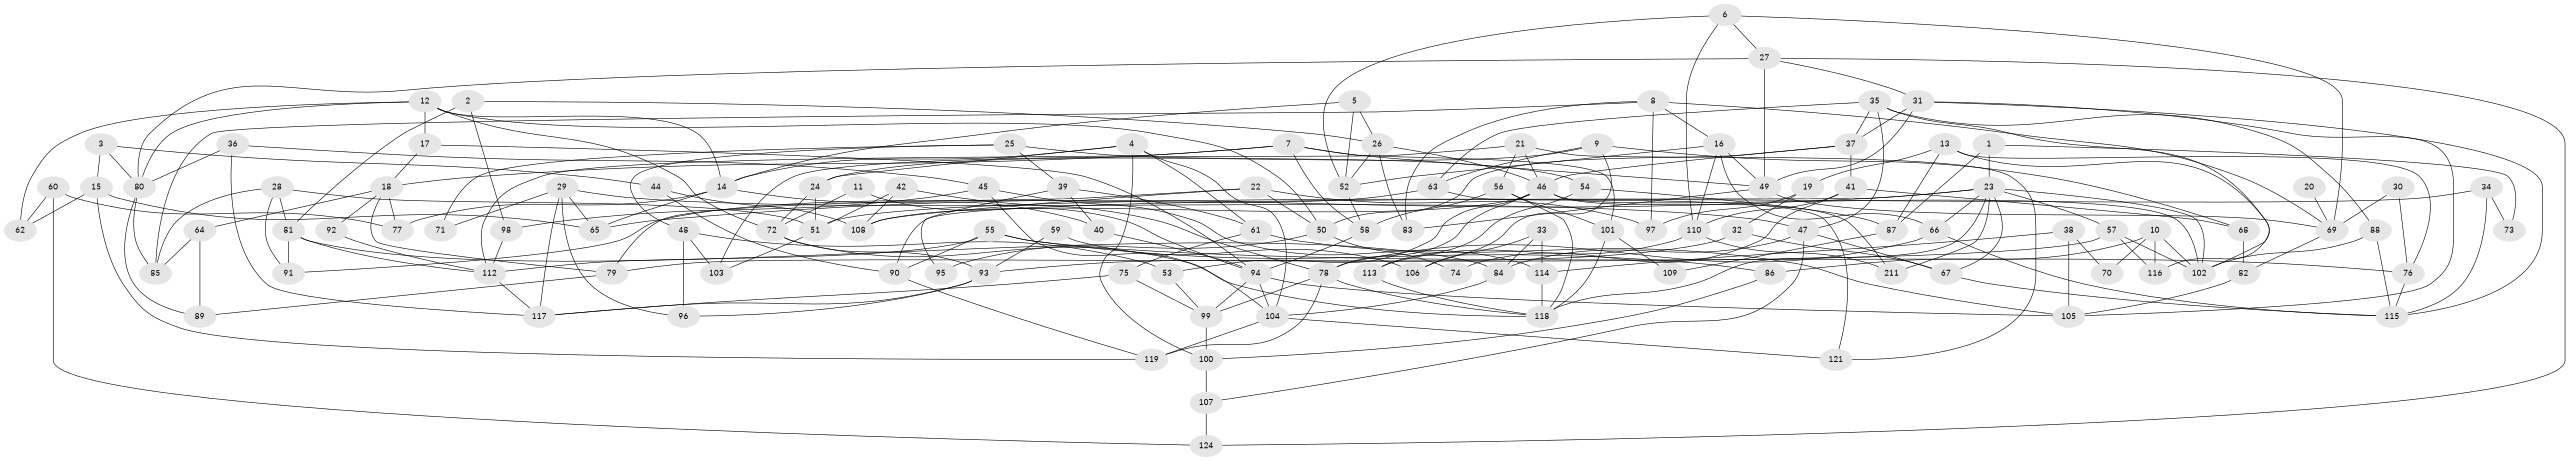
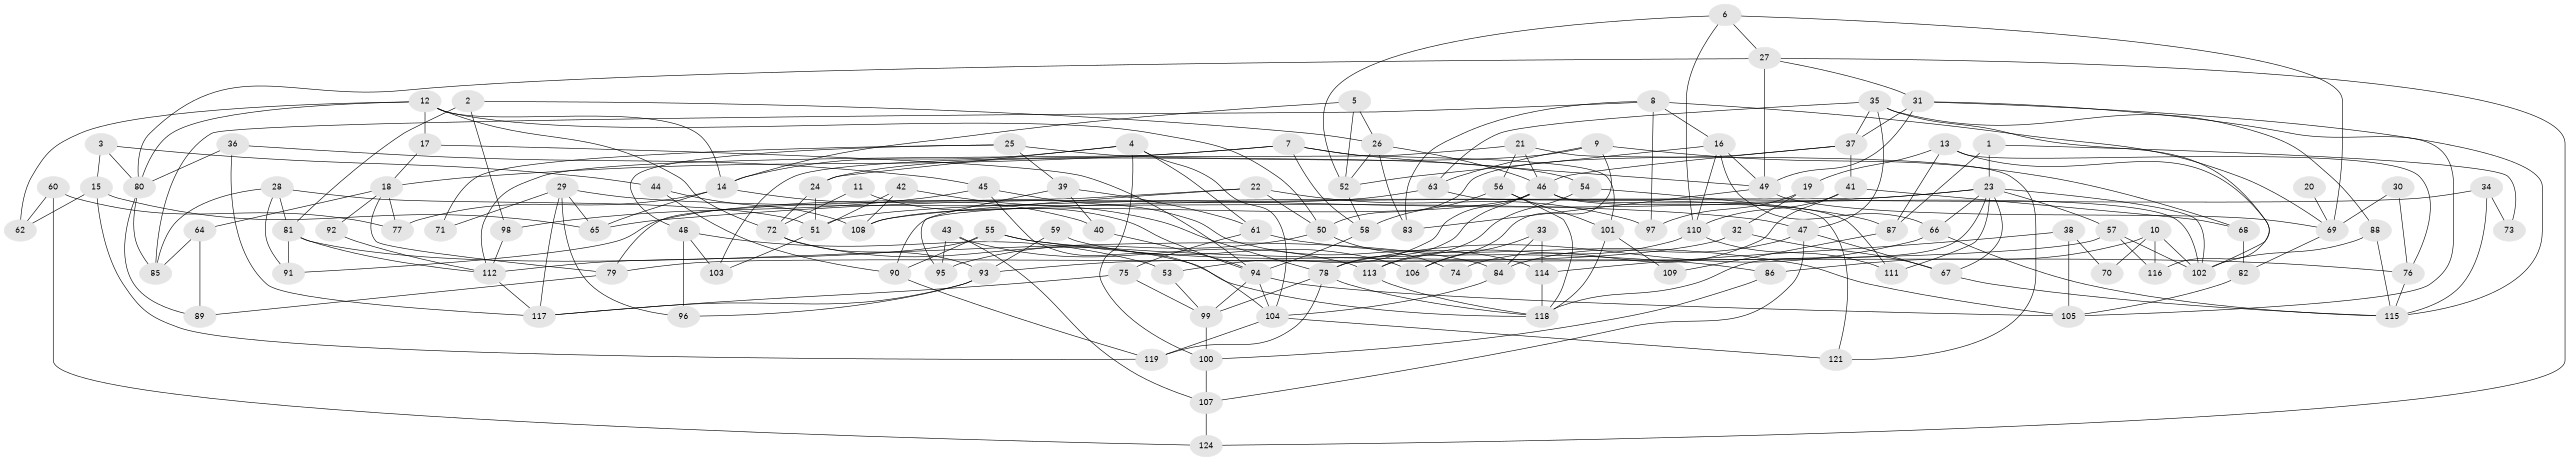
node "43": added
node "211": label "211" -> "111"
